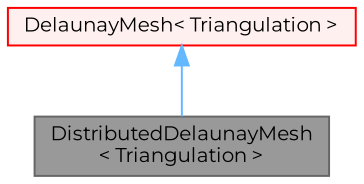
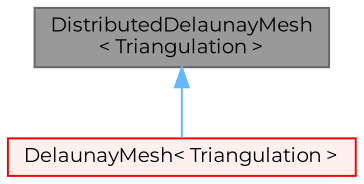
edge "DistributedDelaunayMesh < Triangulation >" -> "DelaunayMesh< Triangulation >": reversed
